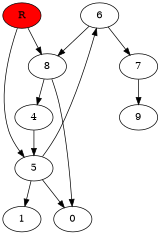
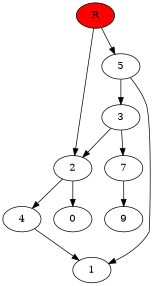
node "6": label "6" -> "3"
node "8": label "8" -> "2"
edge "4" -> "5": now "4" -> "1"
edge "5" -> "0": removed
